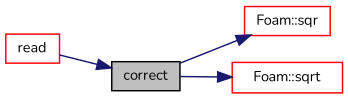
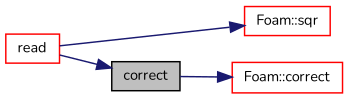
edge "correct" -> "Foam::sqr": now "read" -> "Foam::sqr"
node "Foam::sqrt": label "Foam::sqrt" -> "Foam::correct"
